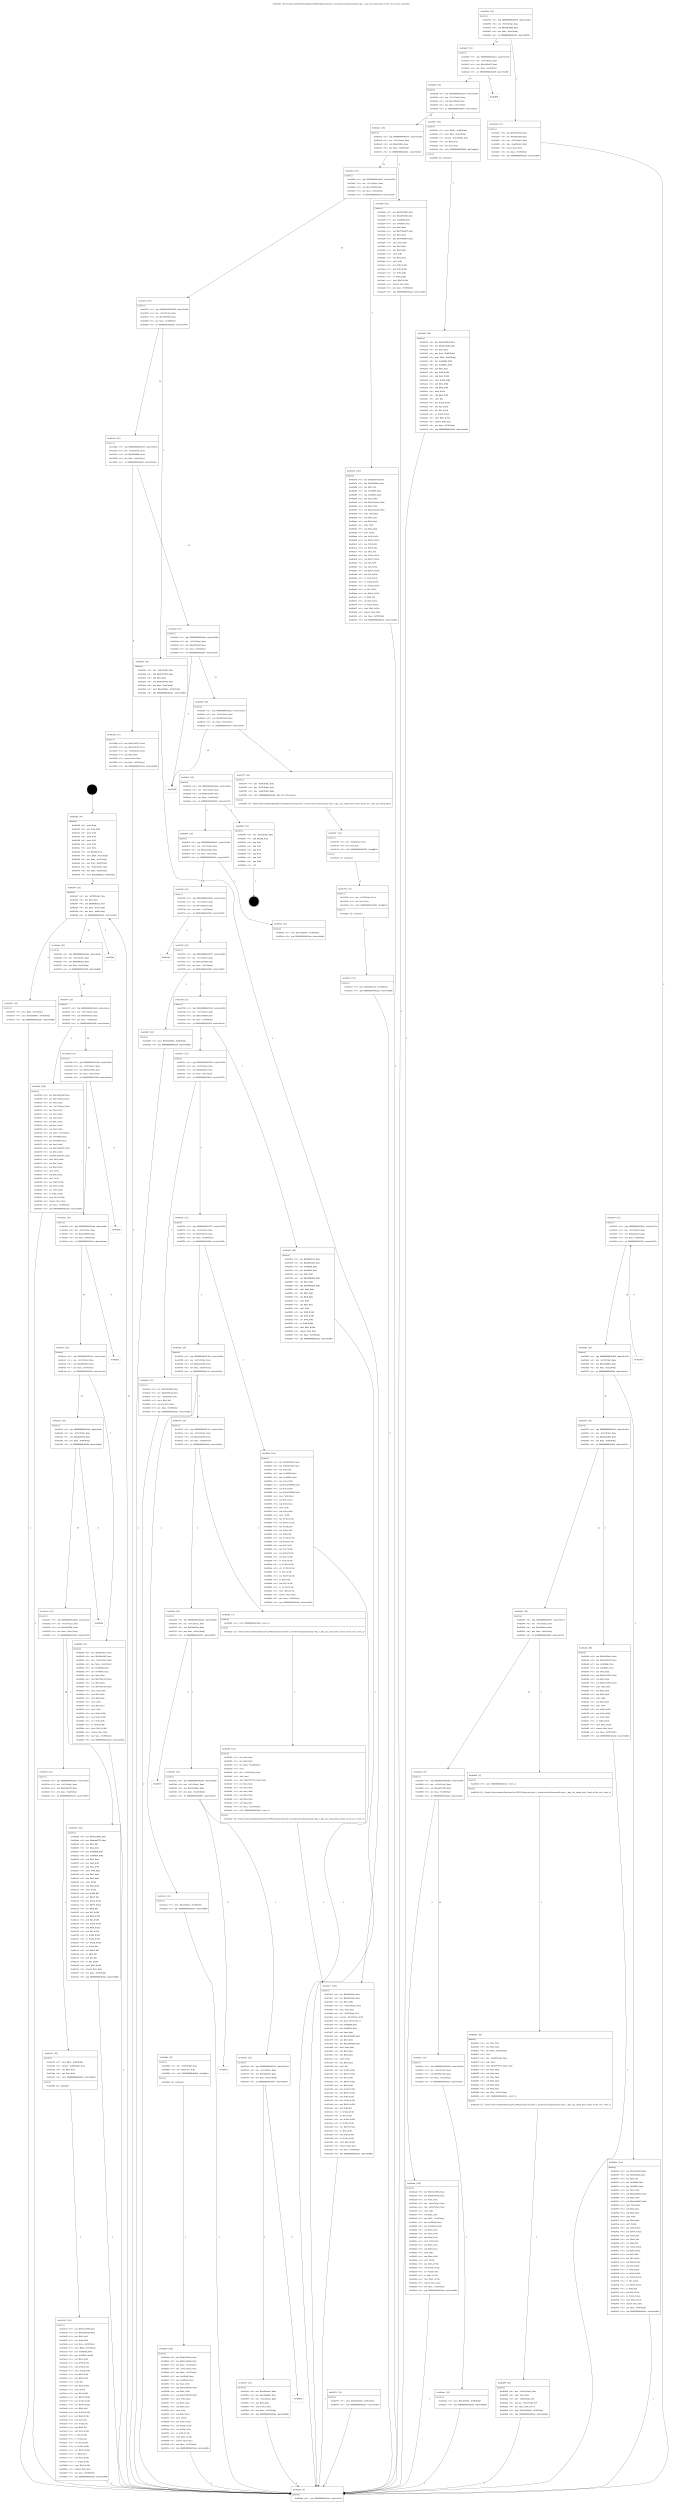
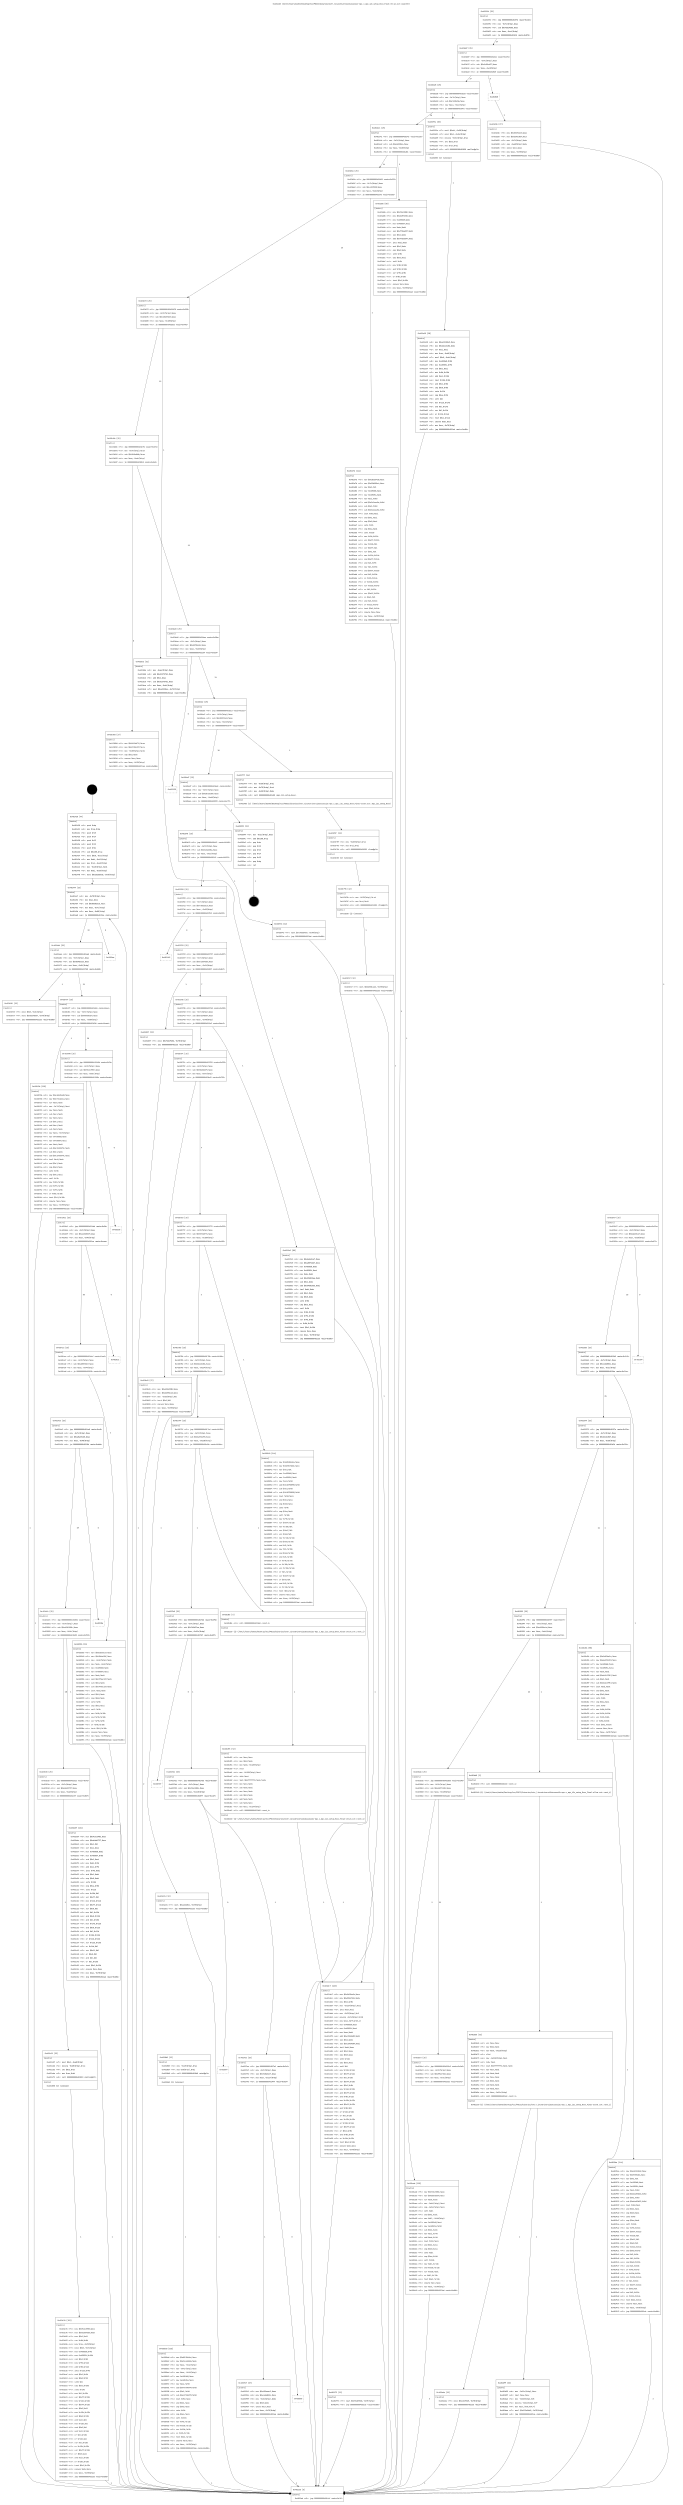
edge "0x4015f6 [25]" -> "0x401d1b [27]": now "0x401828" -> "0x401d1b [27]"
edge "0x4016be [25]" -> "0x402139": now "0x4016be [25]" -> "0x4016d7 [25]"
edge "0x40144f [23]" -> "0x401fd0 [19]": now "0x401466 [25]" -> "0x401fd0 [19]"
edge "0x40219f" -> "0x401547 [25]": reversed
edge "0x4014ca [25]" -> "0x4014e3 [25]": removed, label "29"
edge "0x401943 [12]" -> "0x4021a6 [5]": added, label "1"
edge "0x4015c4 [25]" -> "0x401e6a [12]": now "0x401b65 [52]" -> "0x401e6a [12]"
